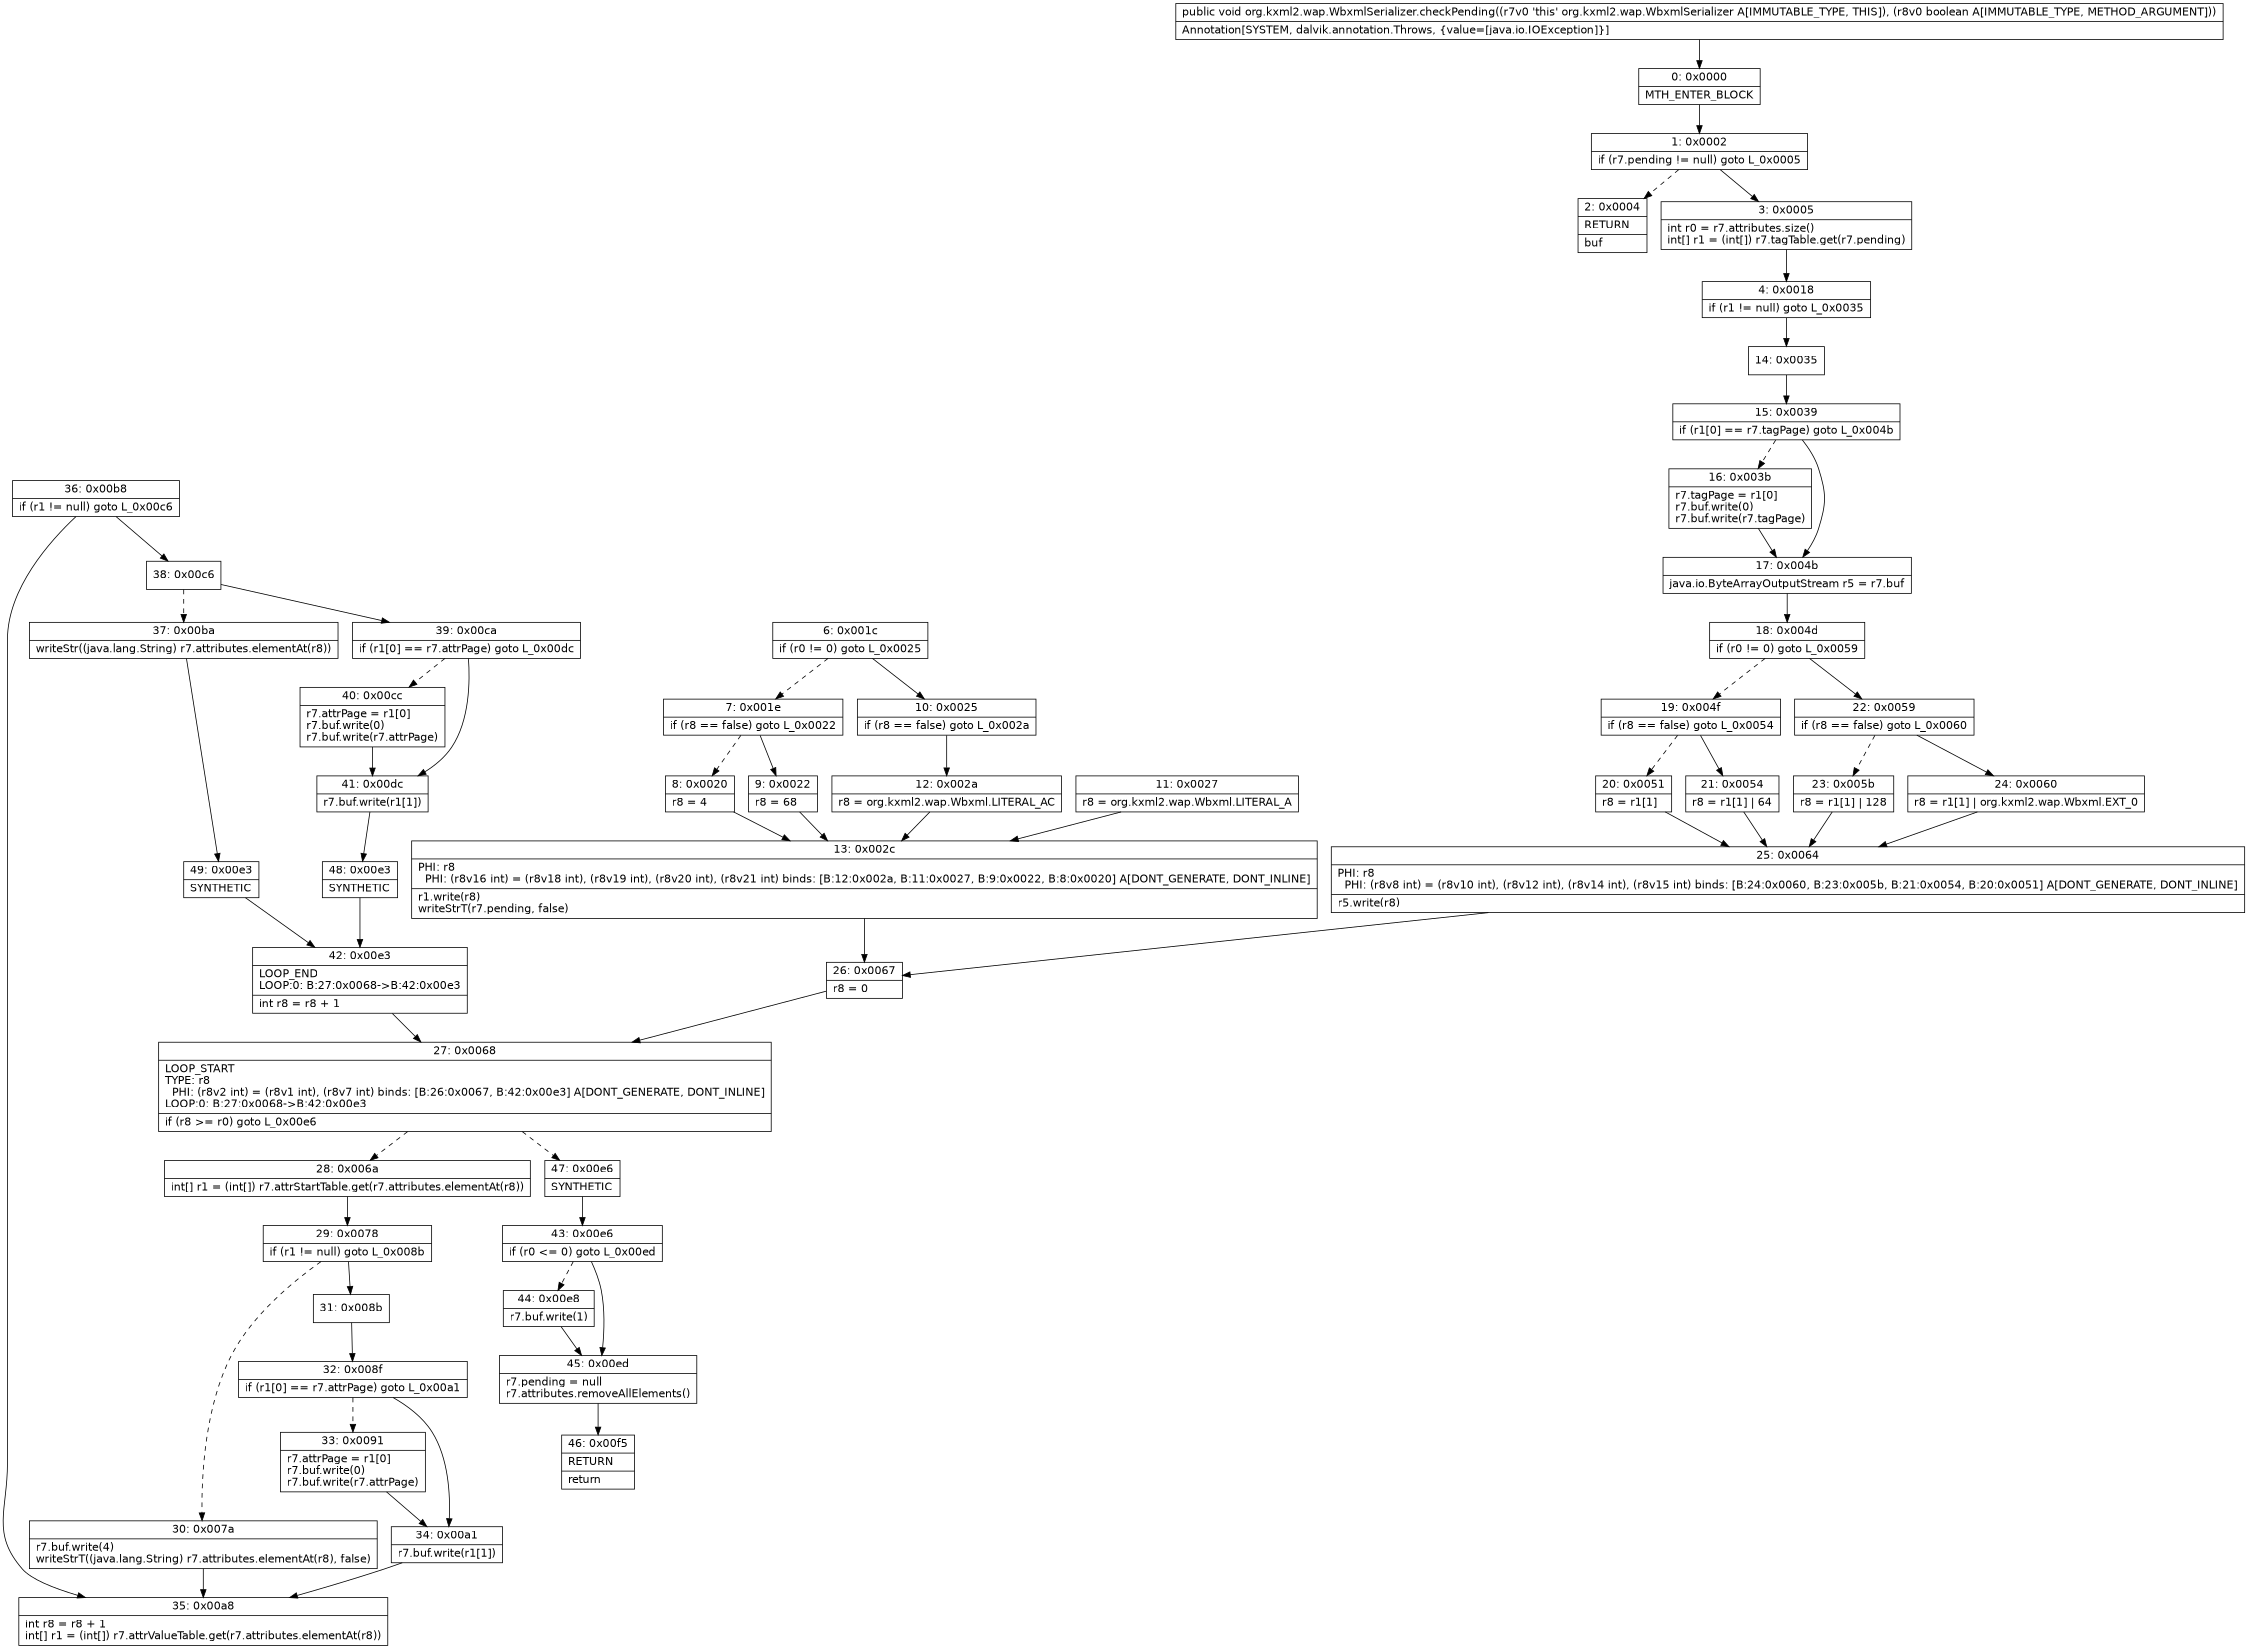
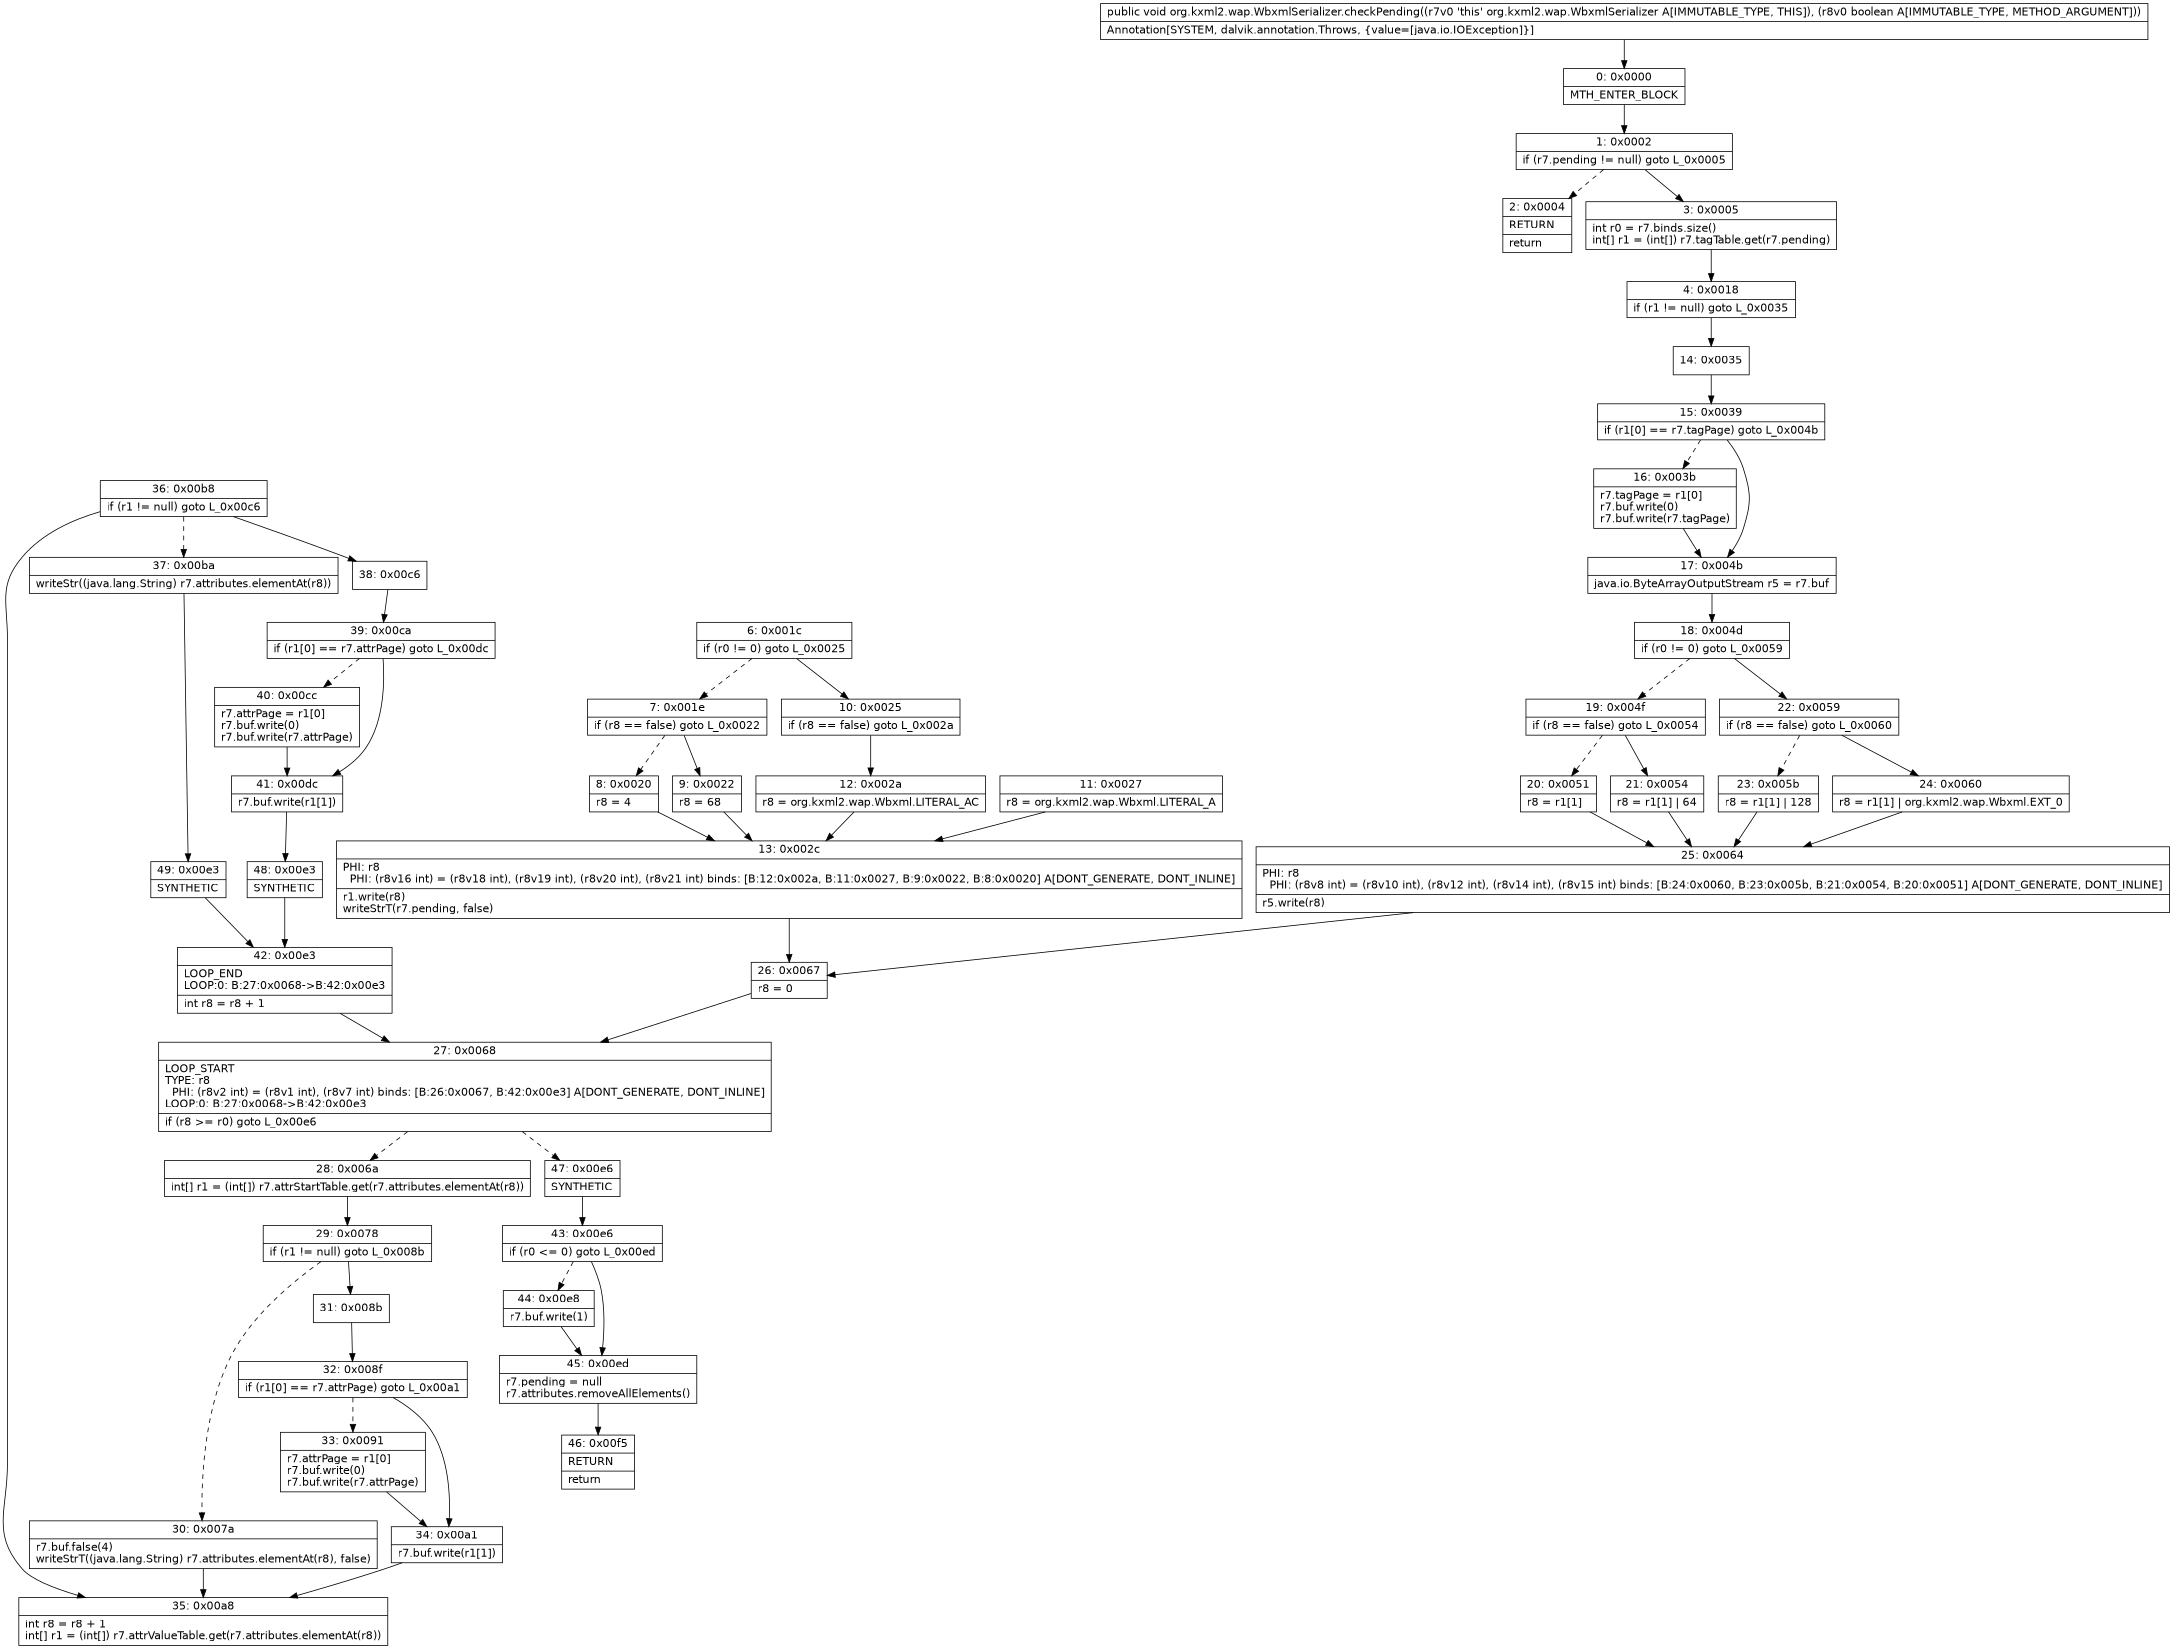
node "3: 0x0005": text "int r0 = r7.attributes.size()" -> "int r0 = r7.binds.size()"
node "2: 0x0004": text "buf" -> "return"
edge "38: 0x00c6" -> "37: 0x00ba": now "36: 0x00b8" -> "37: 0x00ba"
node "30: 0x007a": text "r7.buf.write(4)" -> "r7.buf.false(4)"
